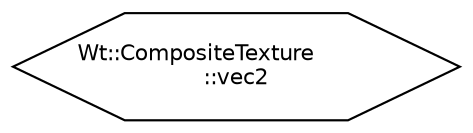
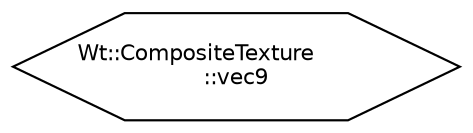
node "Wt::CompositeTexture ::vec2": label "Wt::CompositeTexture ::vec2" -> "Wt::CompositeTexture ::vec9"
